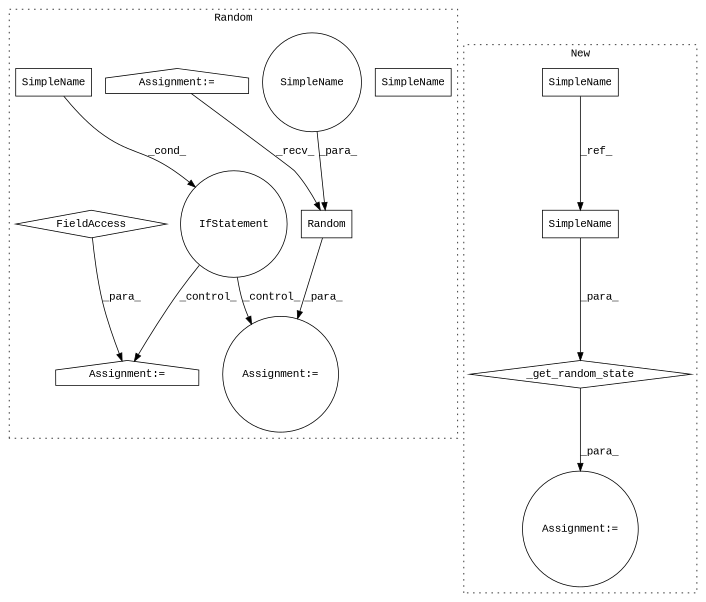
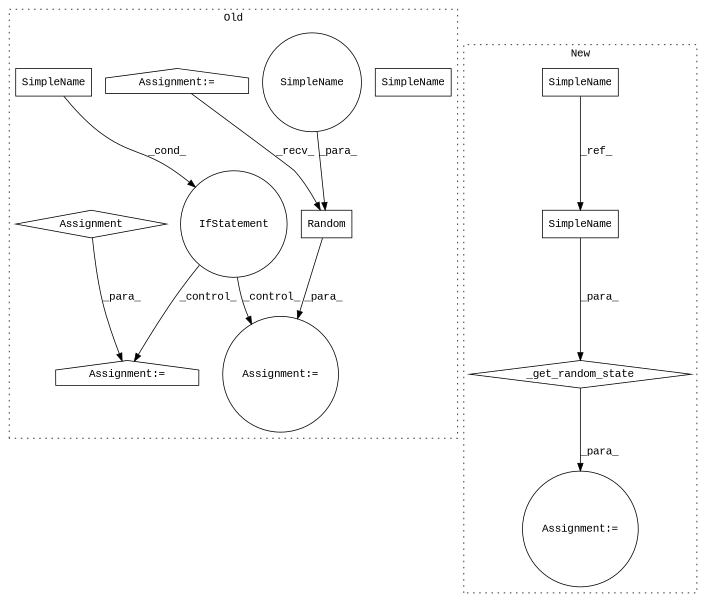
cluster "Random": label "Random" -> "Old"
node "FieldAccess": label "FieldAccess" -> "Assignment"
